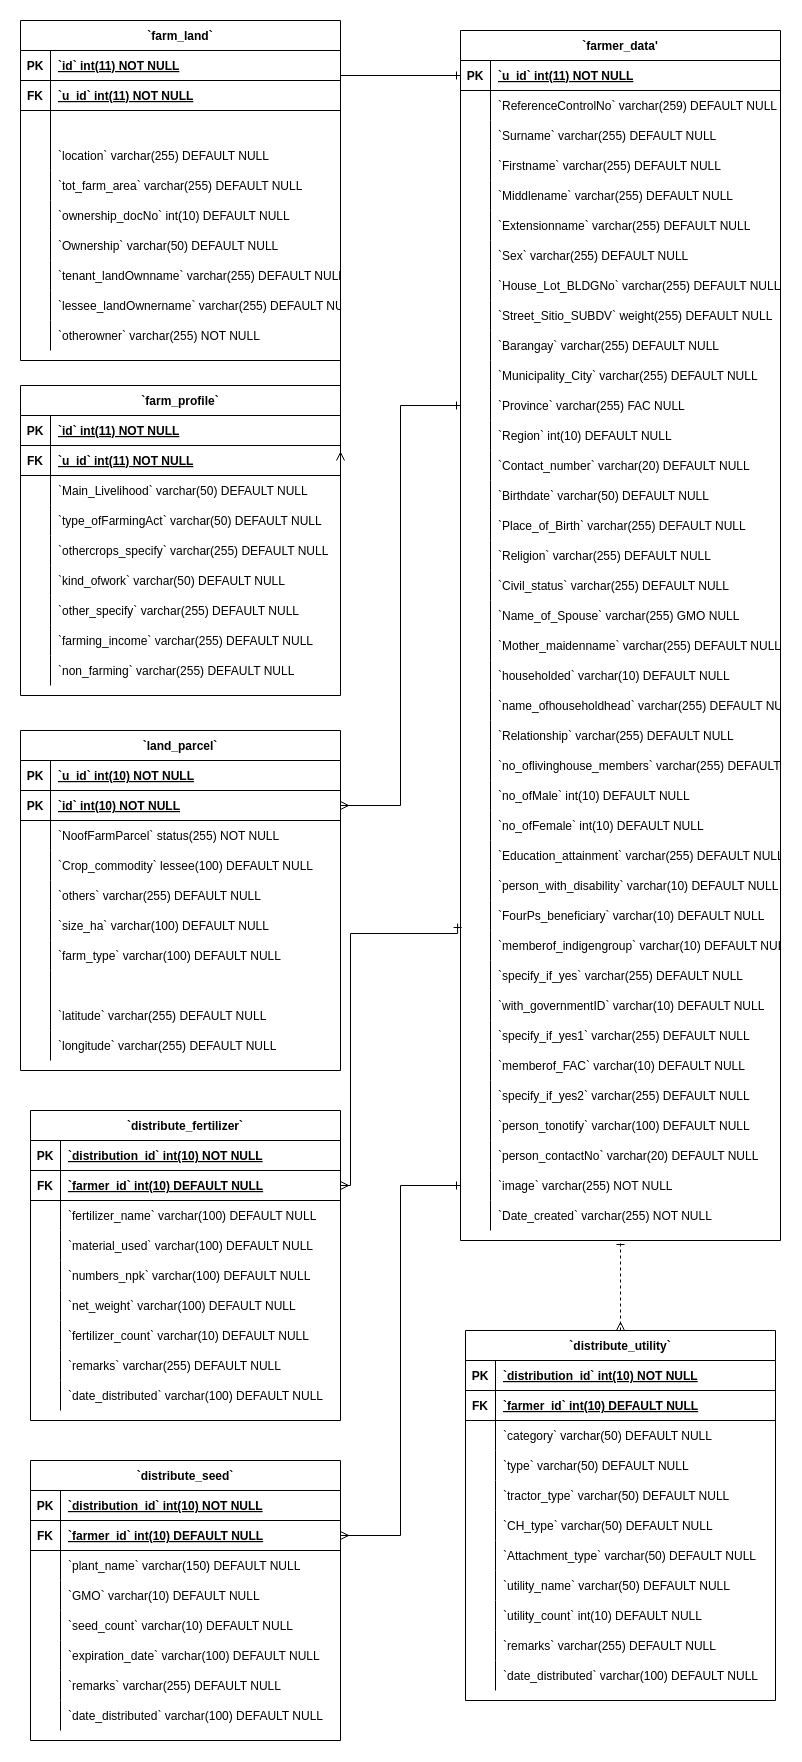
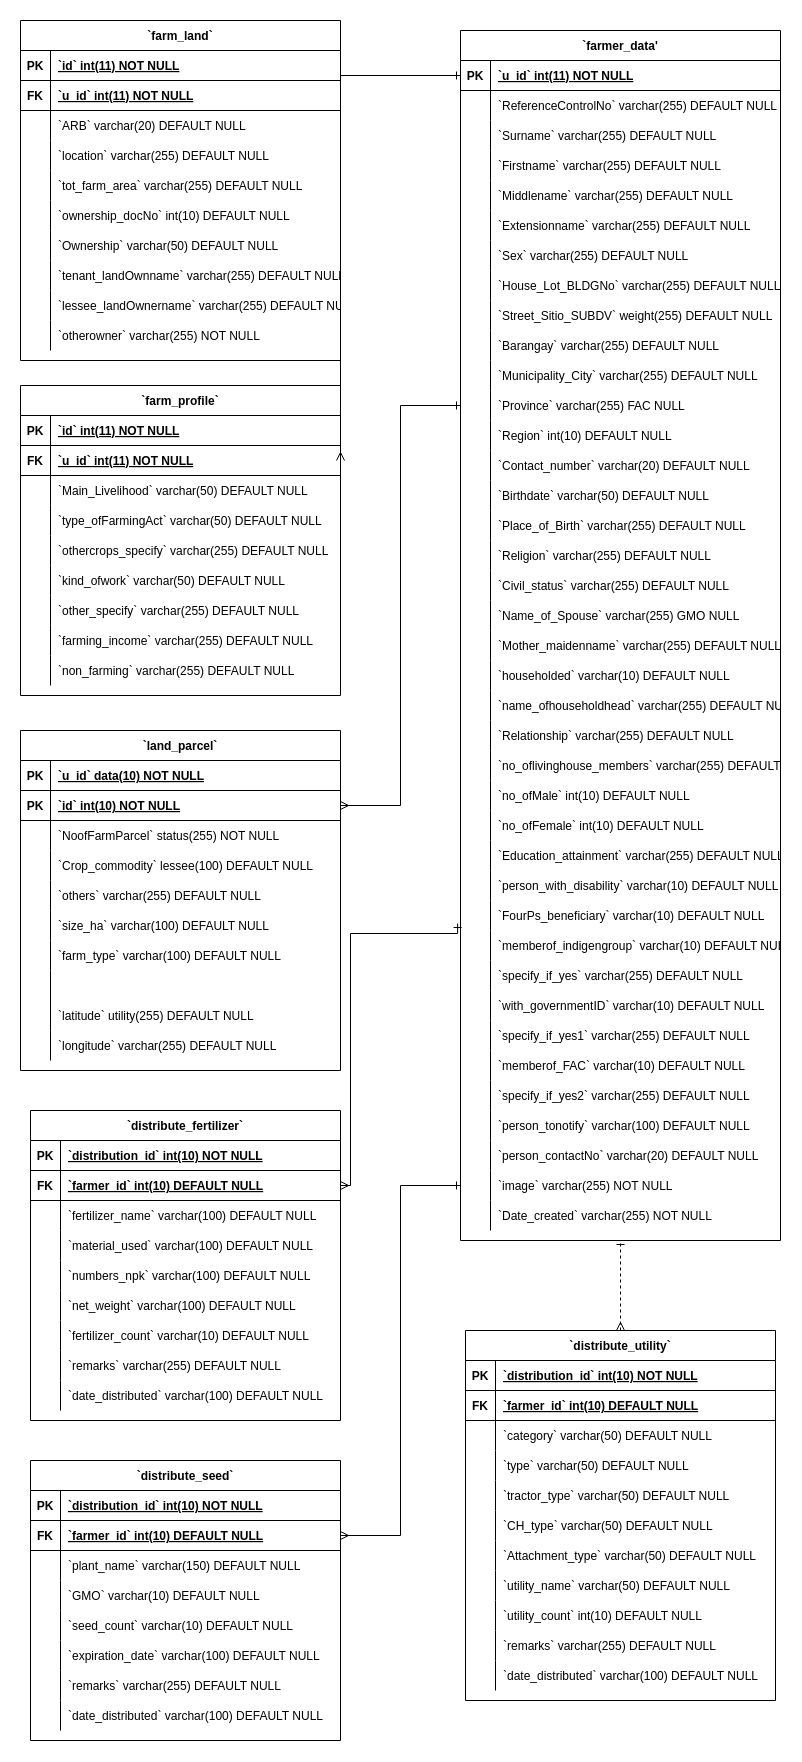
node "`ReferenceControlNo` varchar(259) DEFAULT NULL": label "`ReferenceControlNo` varchar(259) DEFAULT NULL" -> "`ReferenceControlNo` varchar(255) DEFAULT NULL"
node "`ARB` varchar(20) DEFAULT NULL": added
node "`u_id` int(10) NOT NULL": label "`u_id` int(10) NOT NULL" -> "`u_id` data(10) NOT NULL"
node "`latitude` varchar(255) DEFAULT NULL": label "`latitude` varchar(255) DEFAULT NULL" -> "`latitude` utility(255) DEFAULT NULL"
